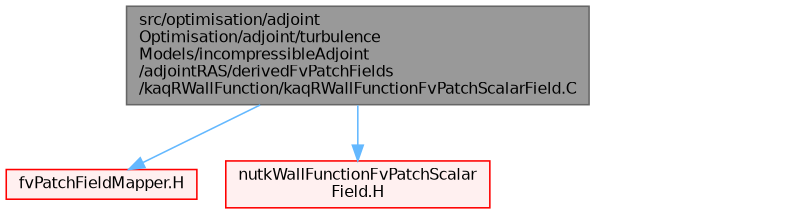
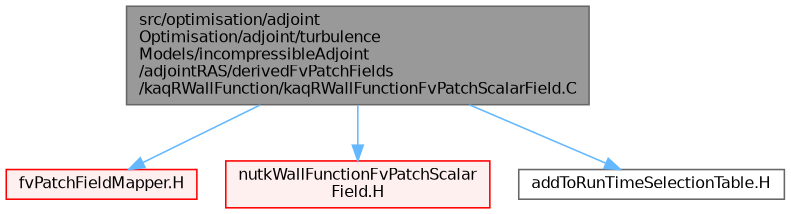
node "addToRunTimeSelectionTable.H": added
